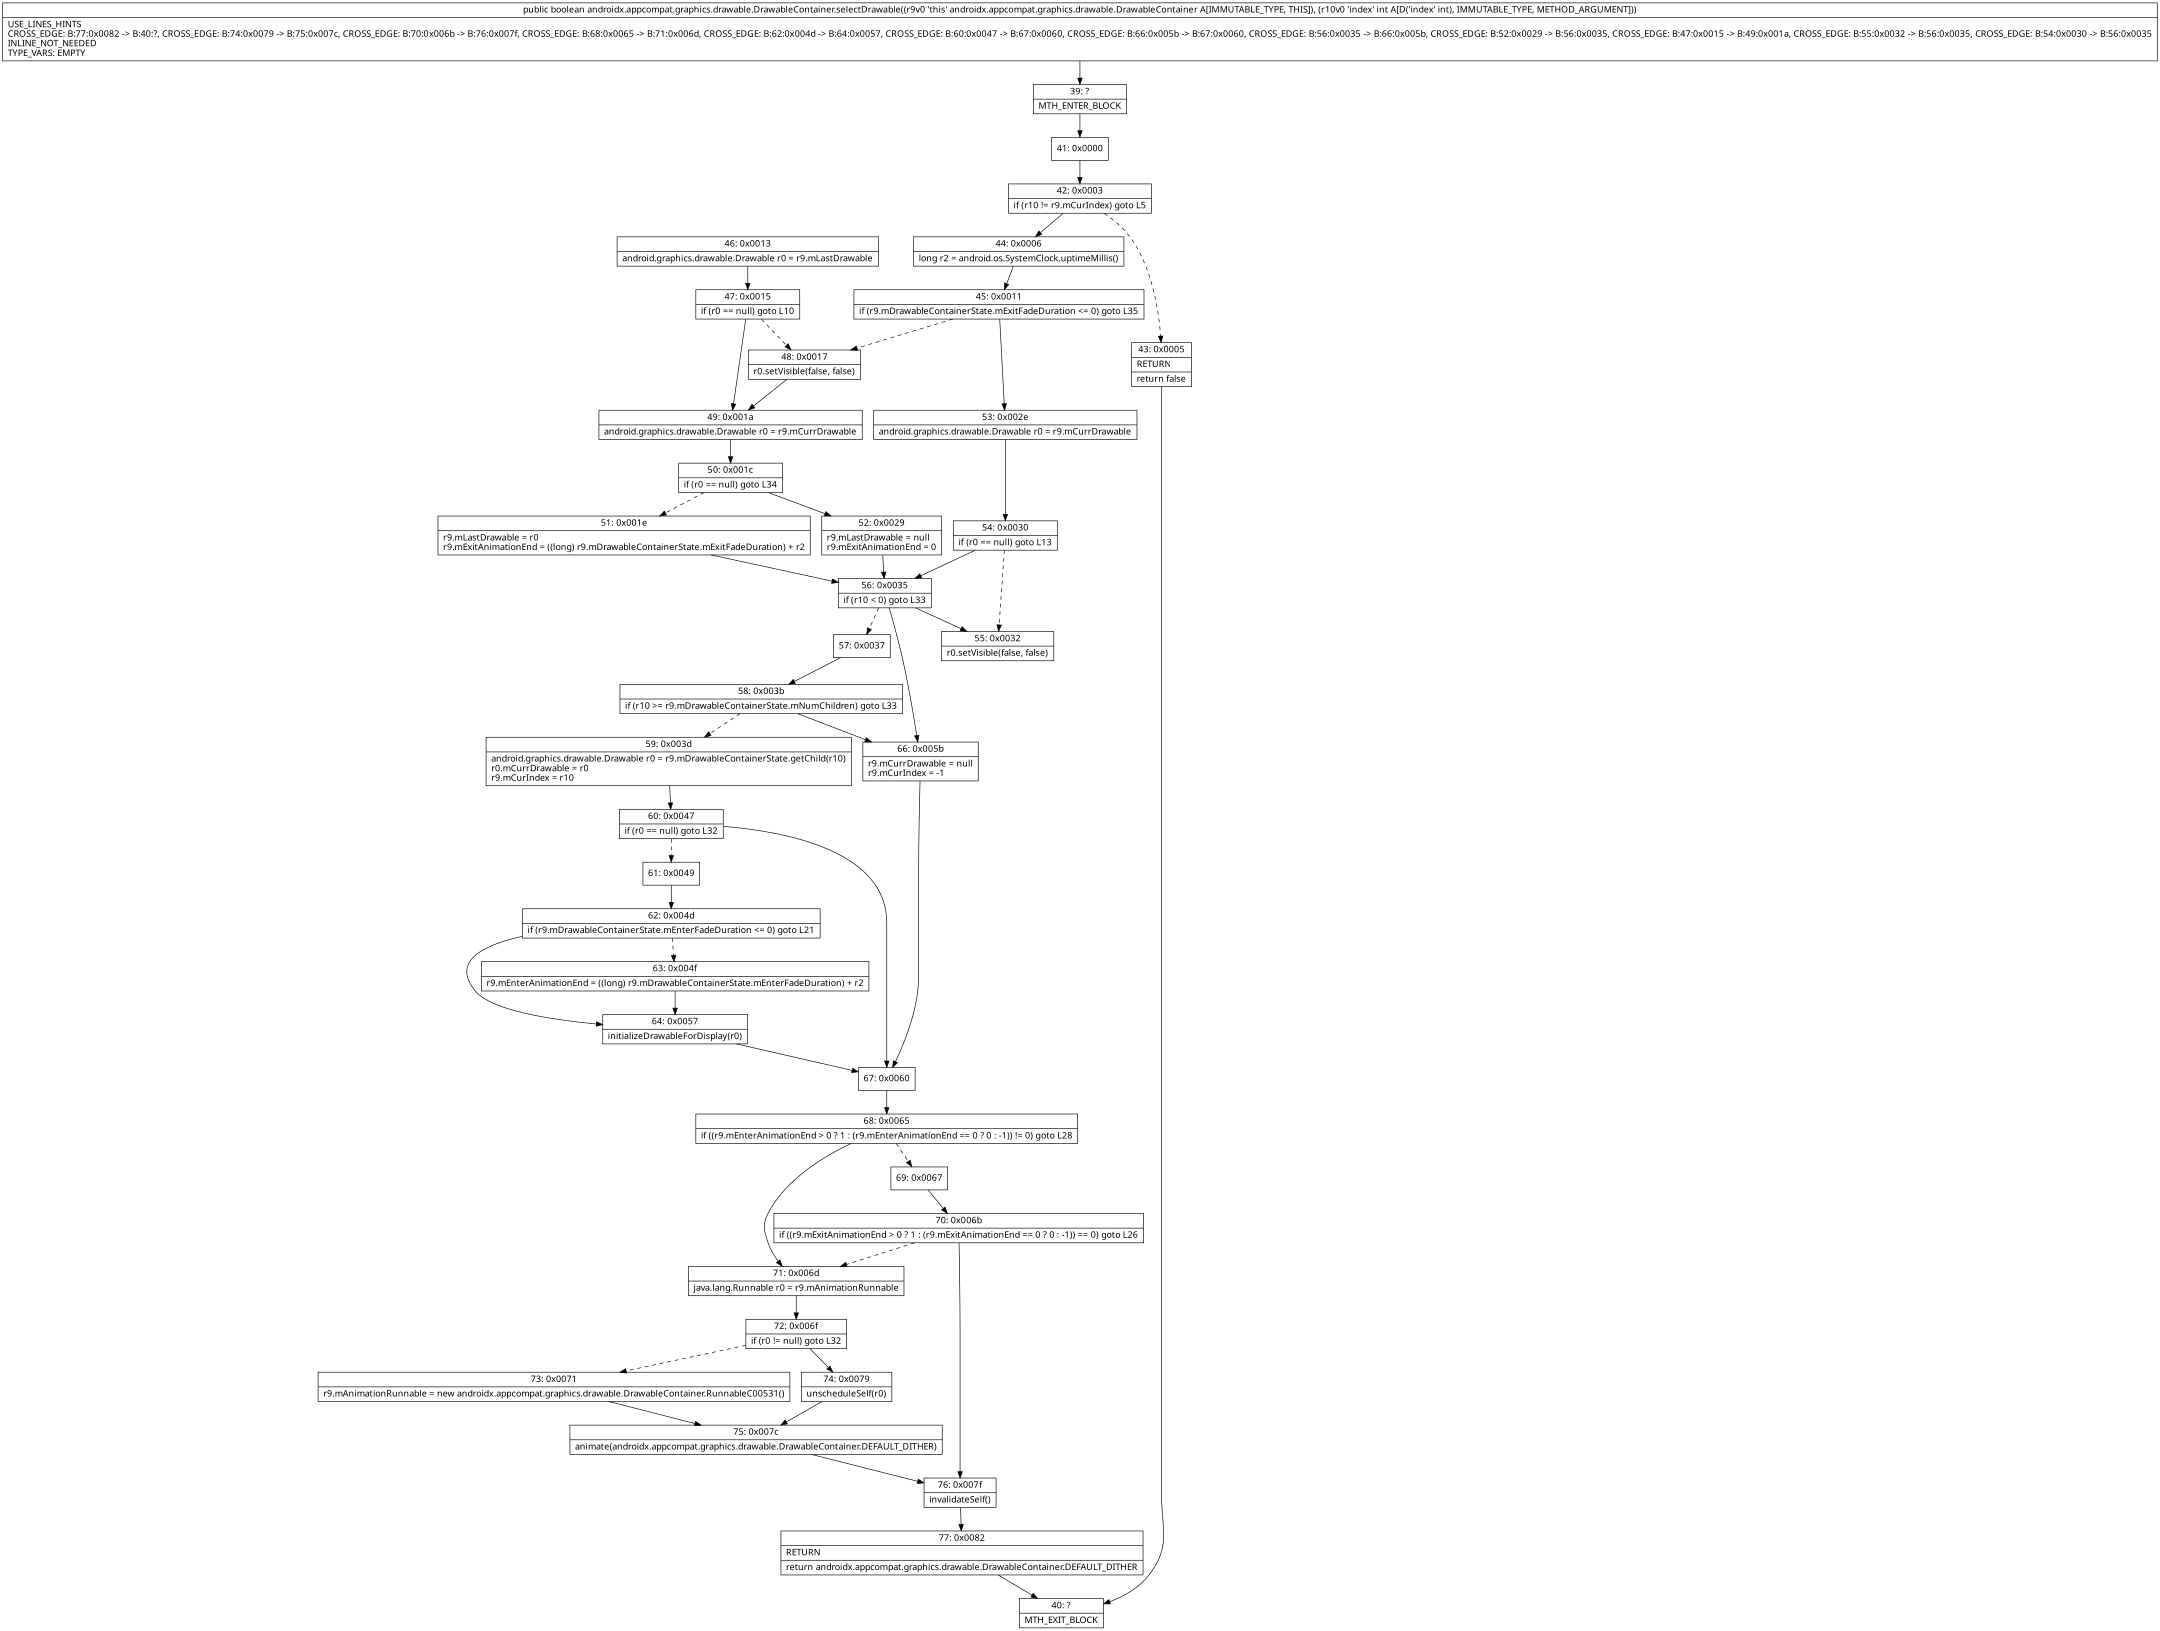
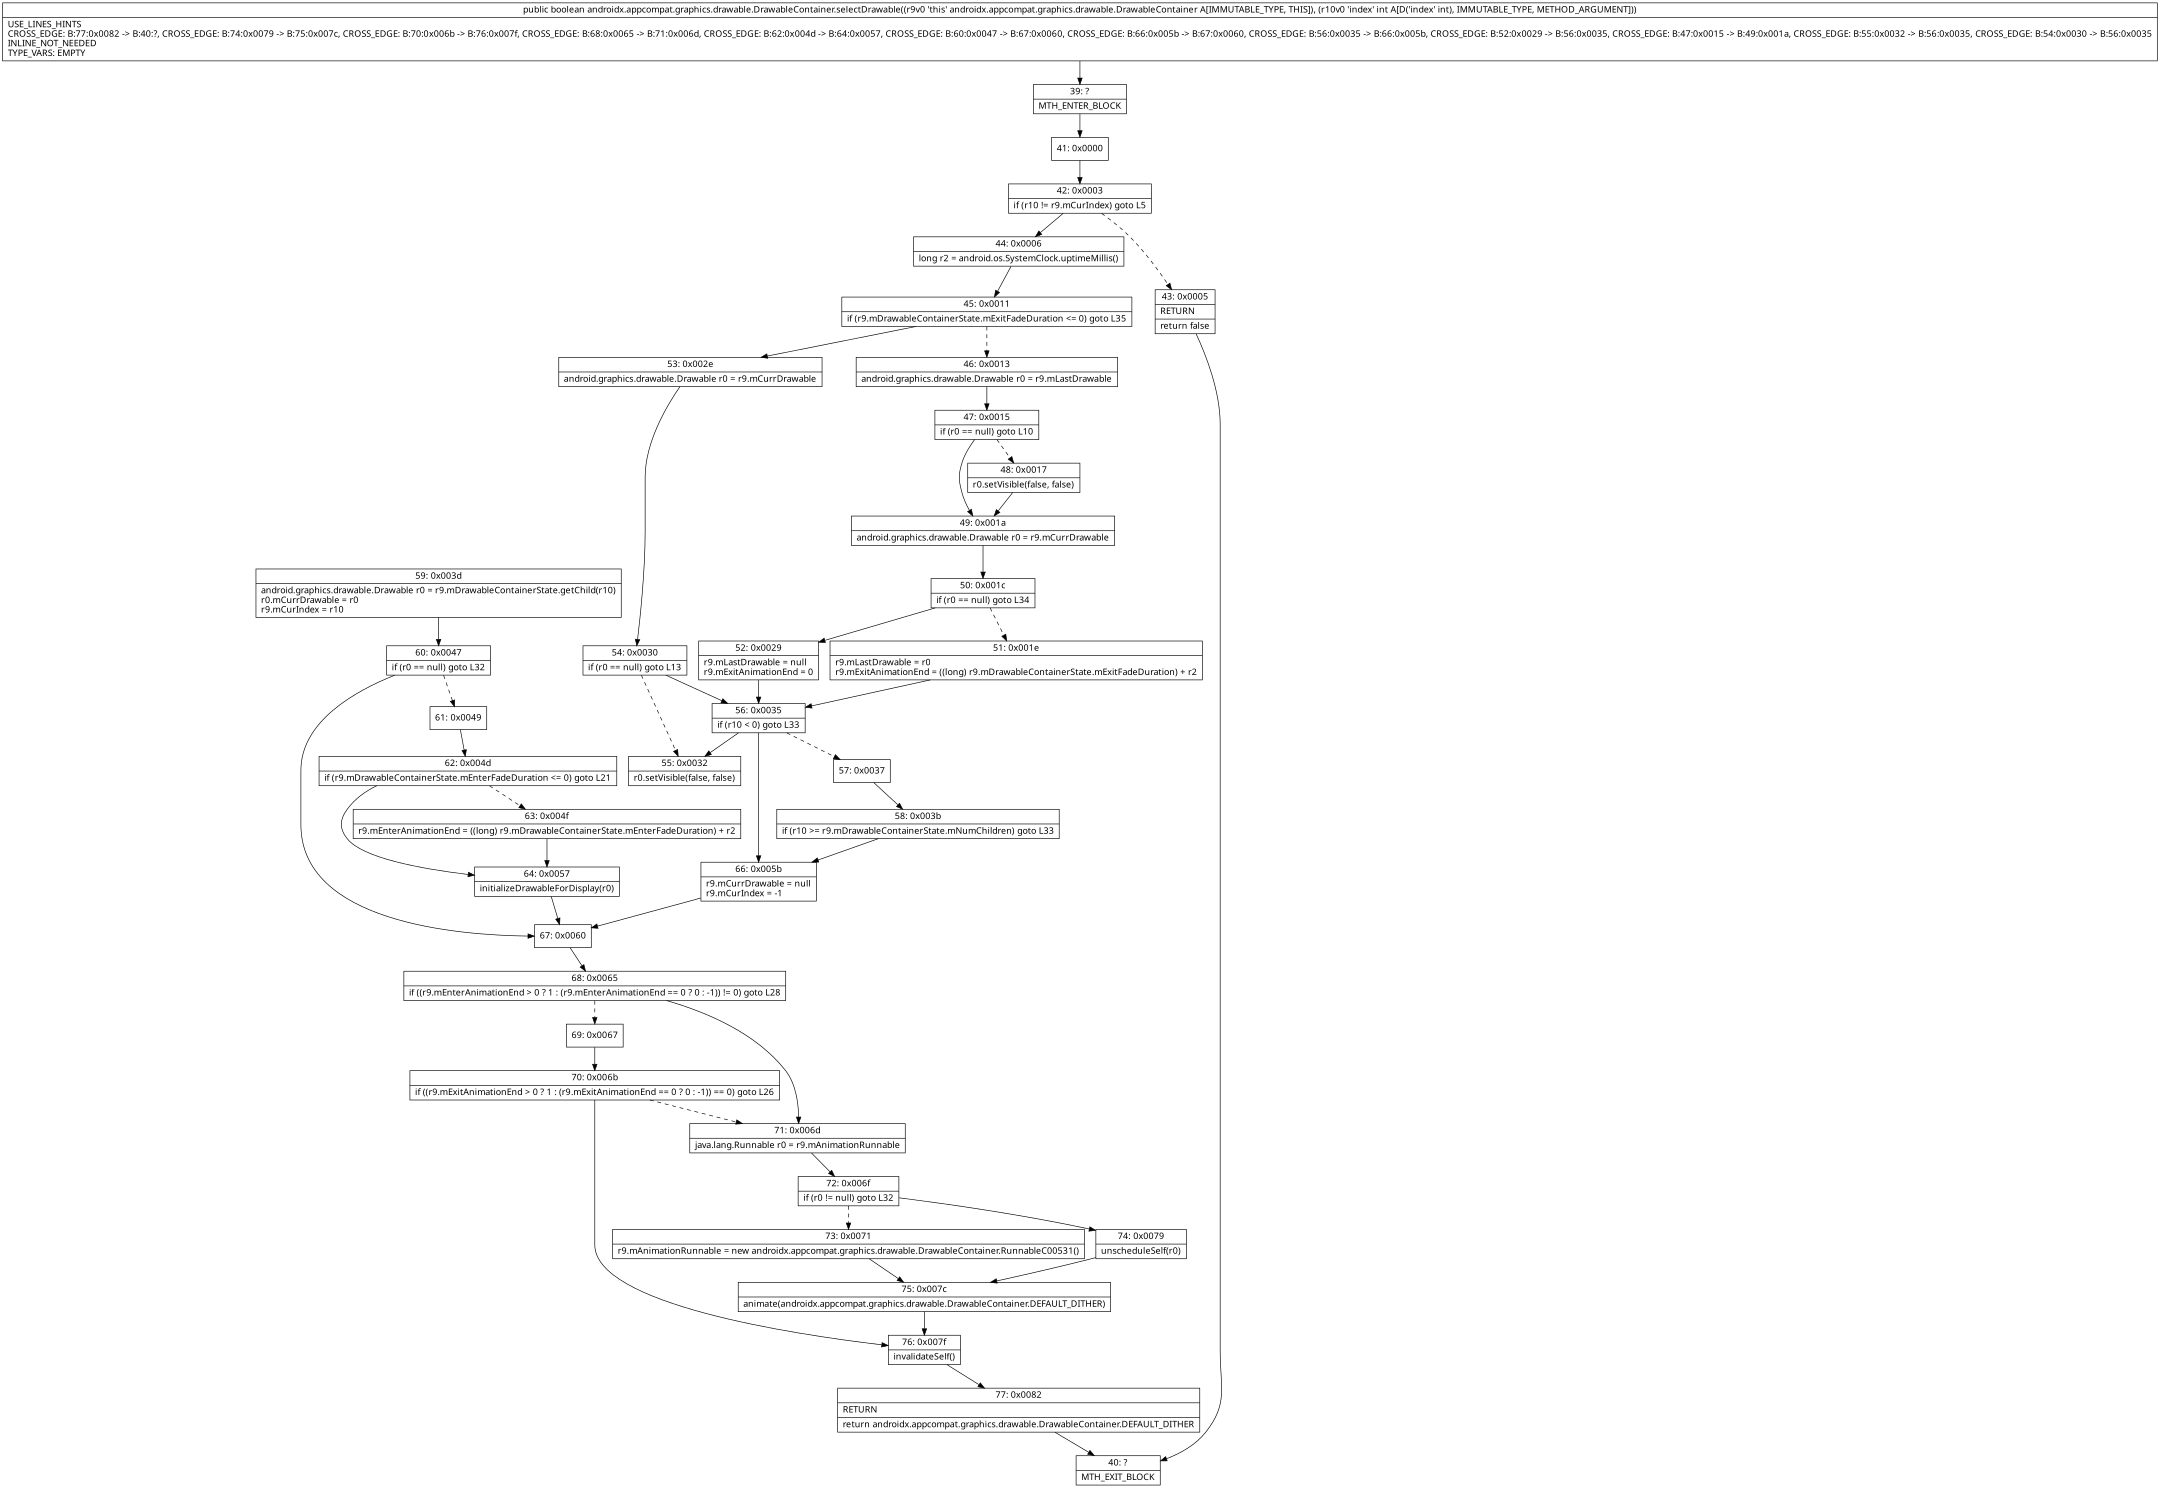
edge "45: 0x0011" -> "48: 0x0017": now "45: 0x0011" -> "46: 0x0013"
edge "58: 0x003b" -> "59: 0x003d": removed
